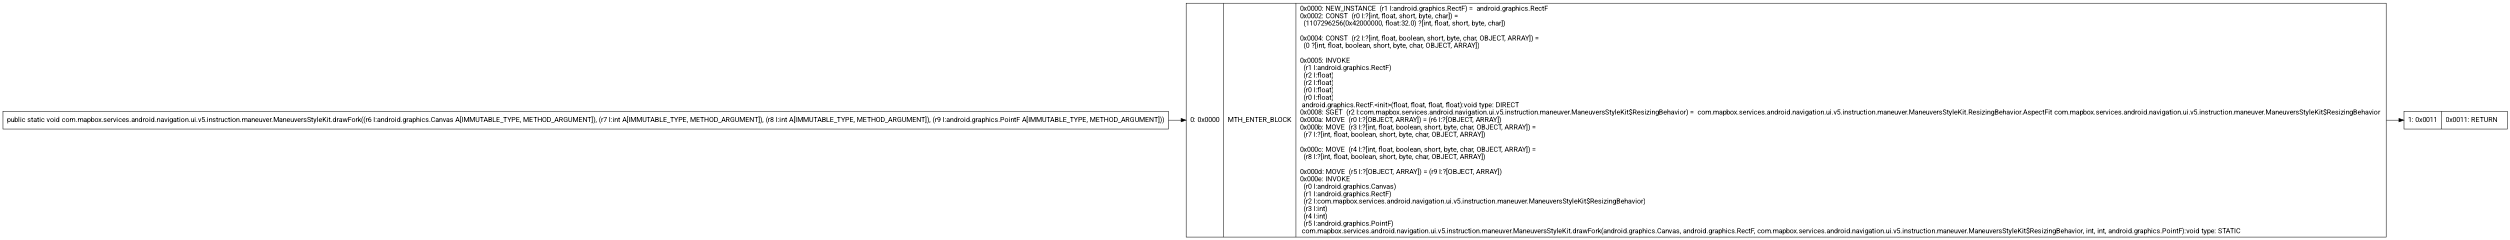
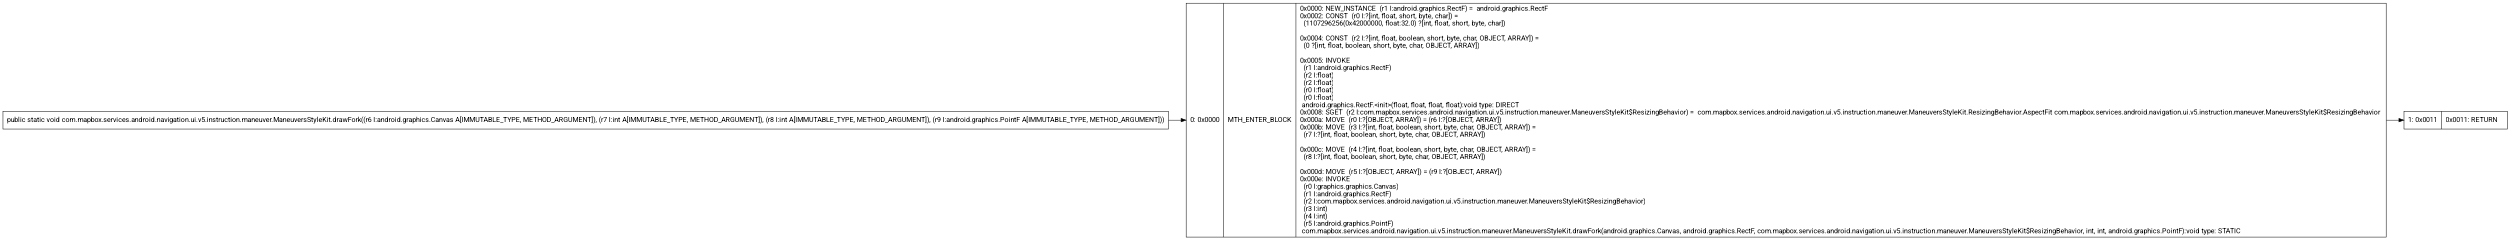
node "0: 0x0000": text "(r0 I:android.graphics.Canvas)" -> "(r0 I:graphics.graphics.Canvas)"
